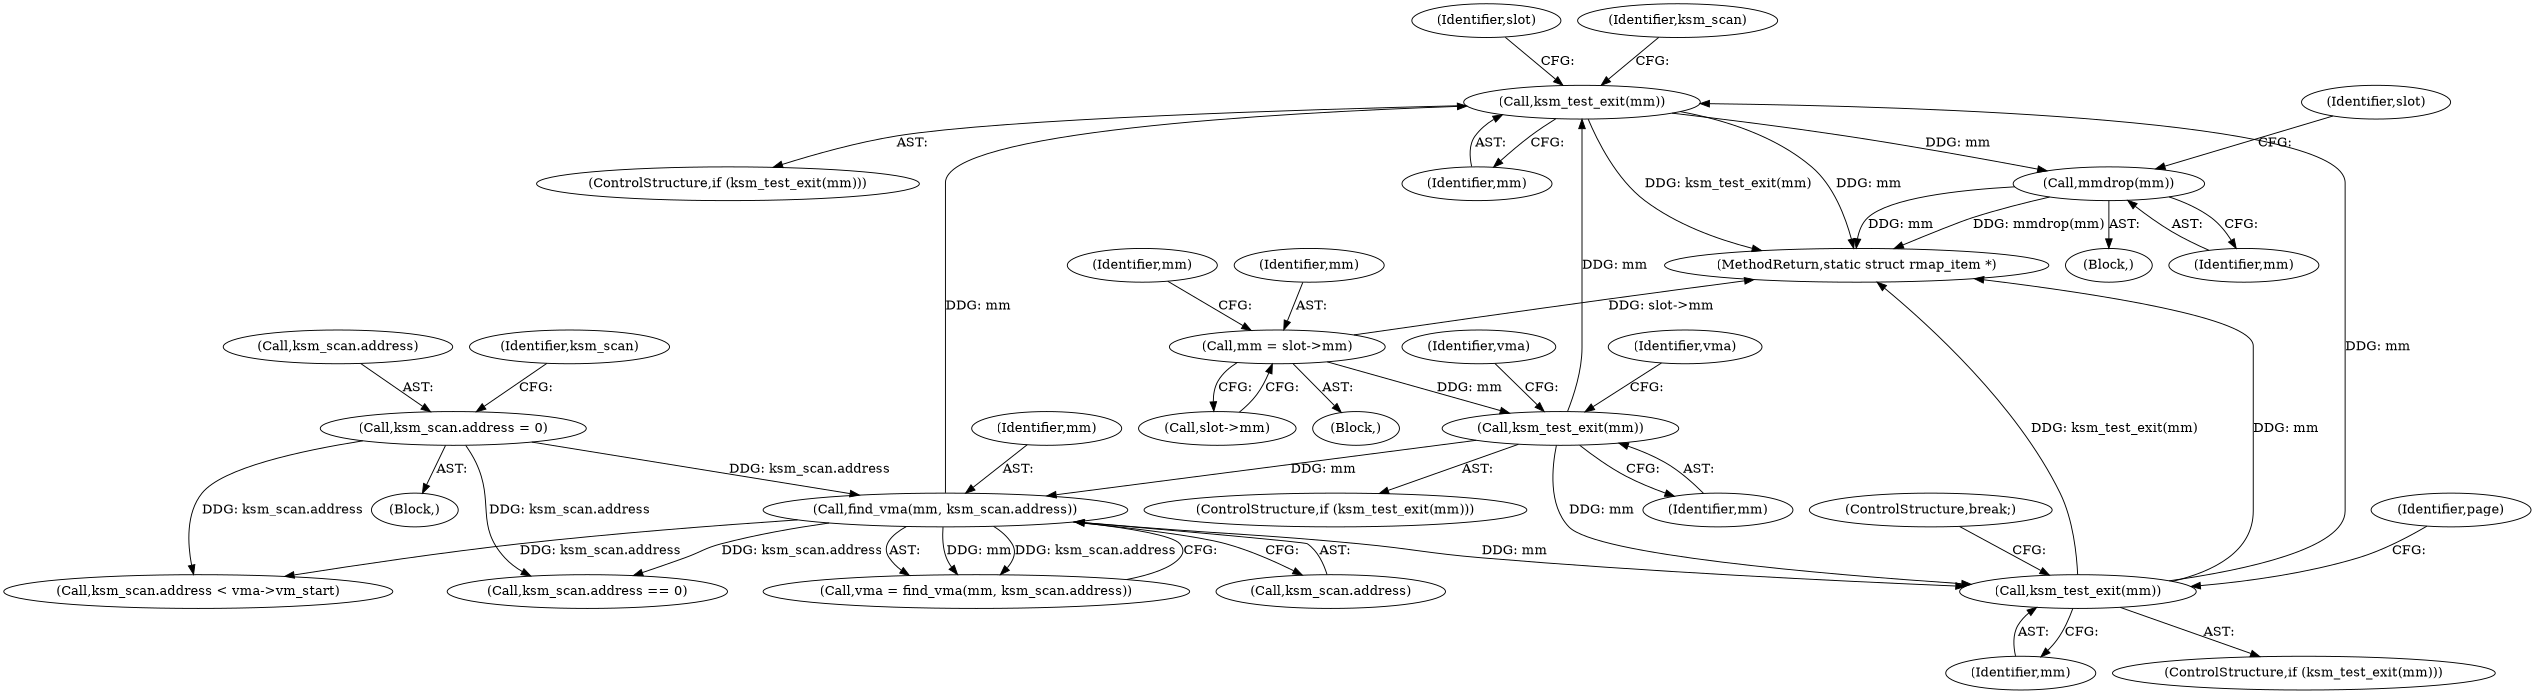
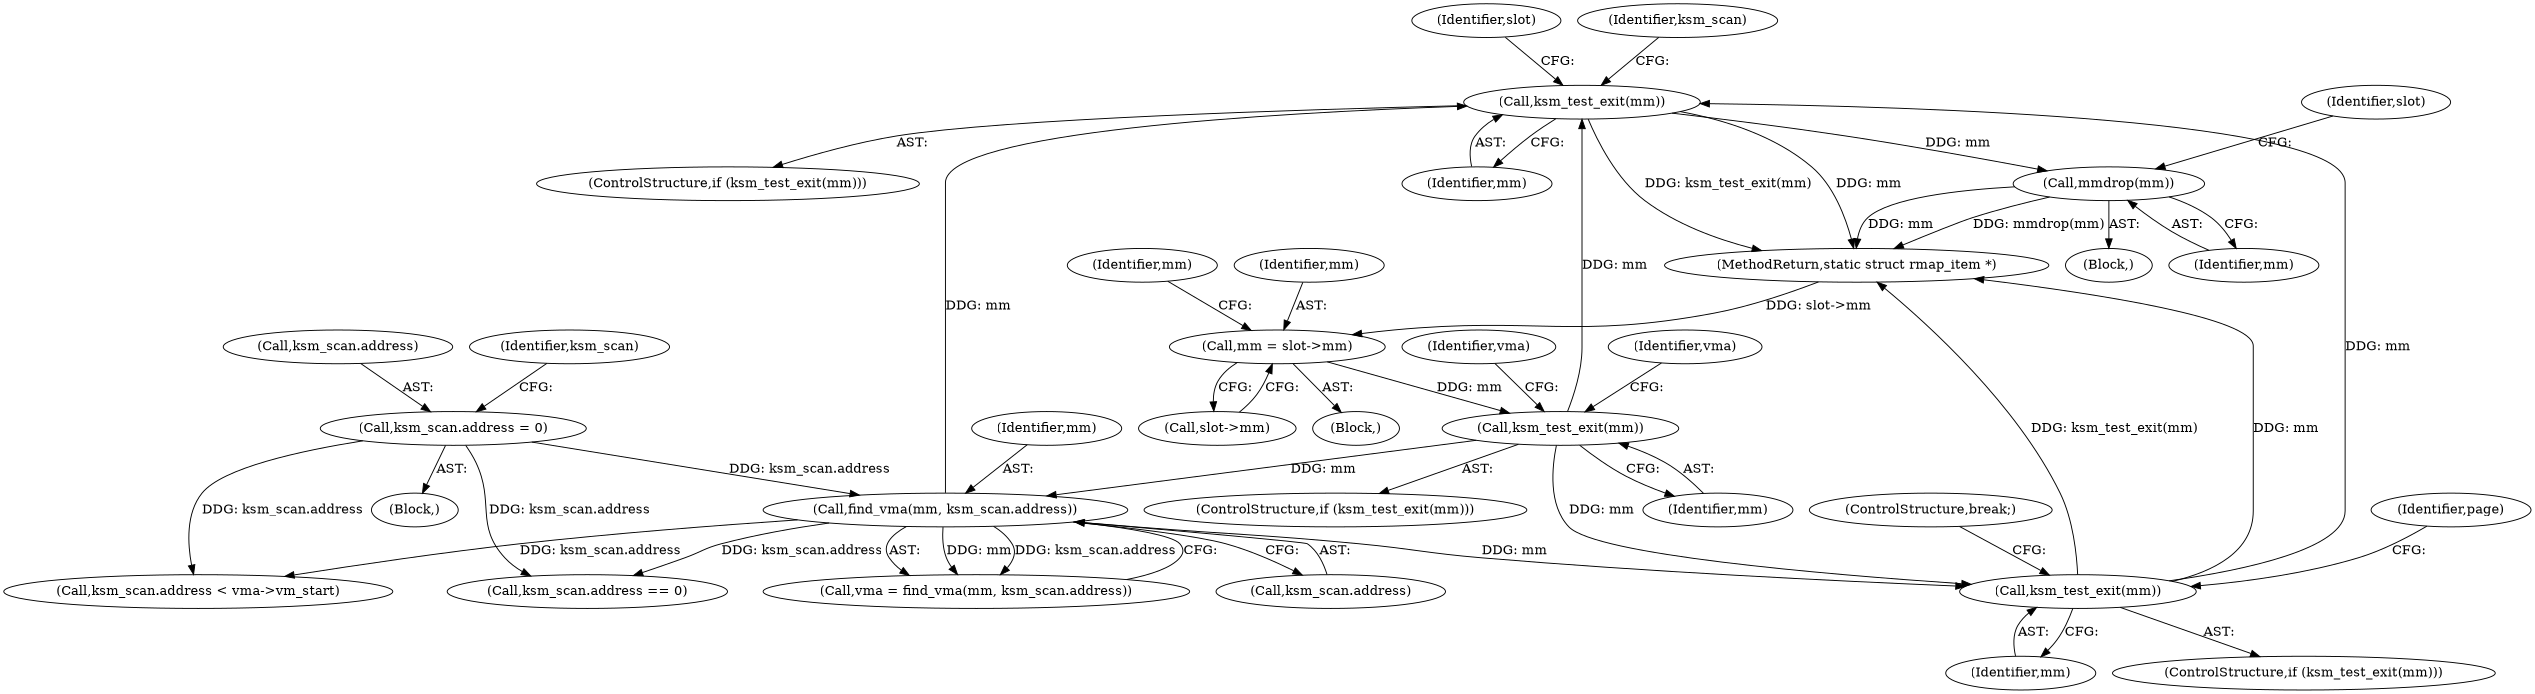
edge "(Call,mm = slot->mm)" -> "(MethodReturn,static struct rmap_item *)": reversed
